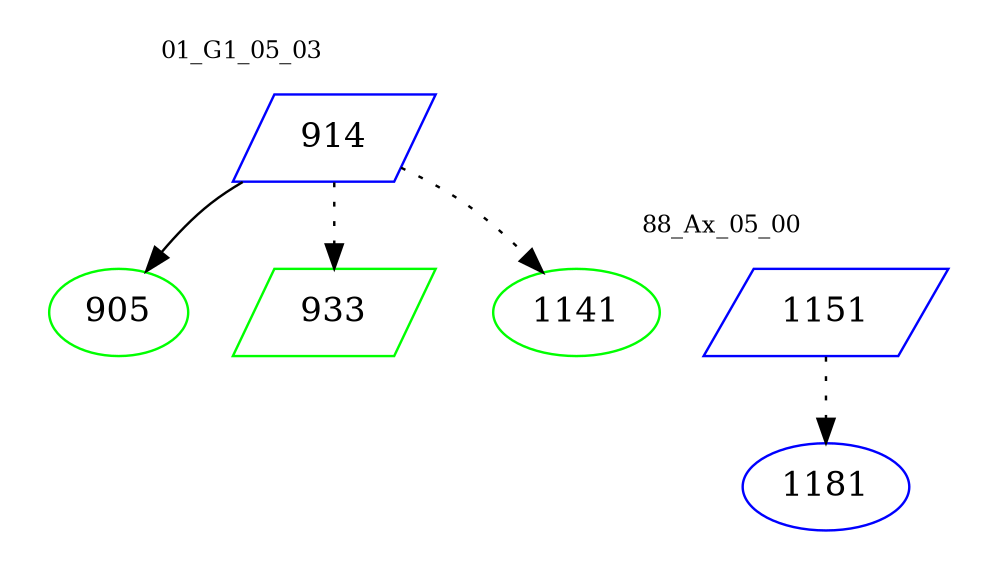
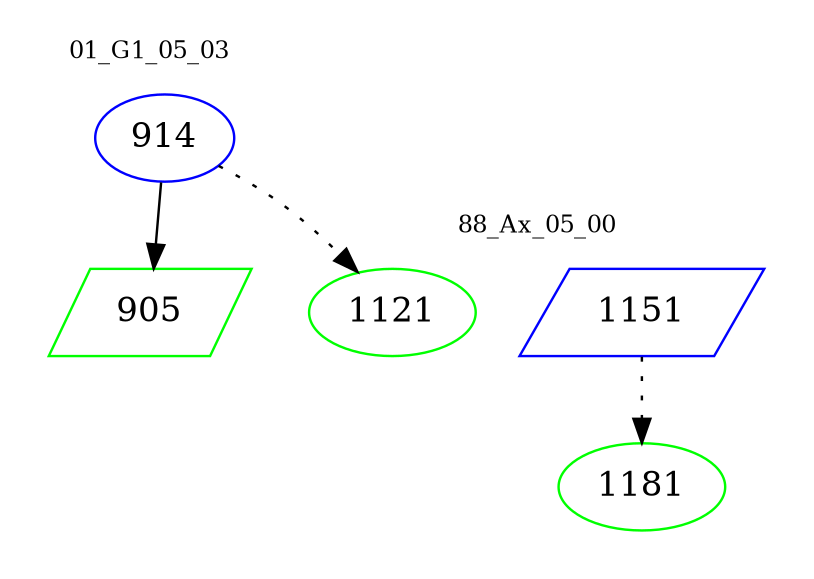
node "914": shape parallelogram -> ellipse
node "905": shape ellipse -> parallelogram
node "933": removed
node "1141": label "1141" -> "1121"
node "1181": color blue -> green
